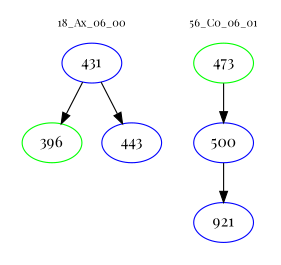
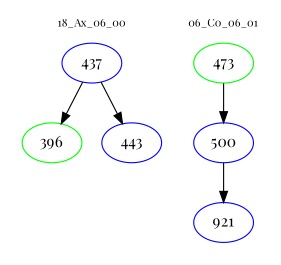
cluster "56_C0_06_01": label "56_C0_06_01" -> "06_C0_06_01"
node "431": label "431" -> "437"
